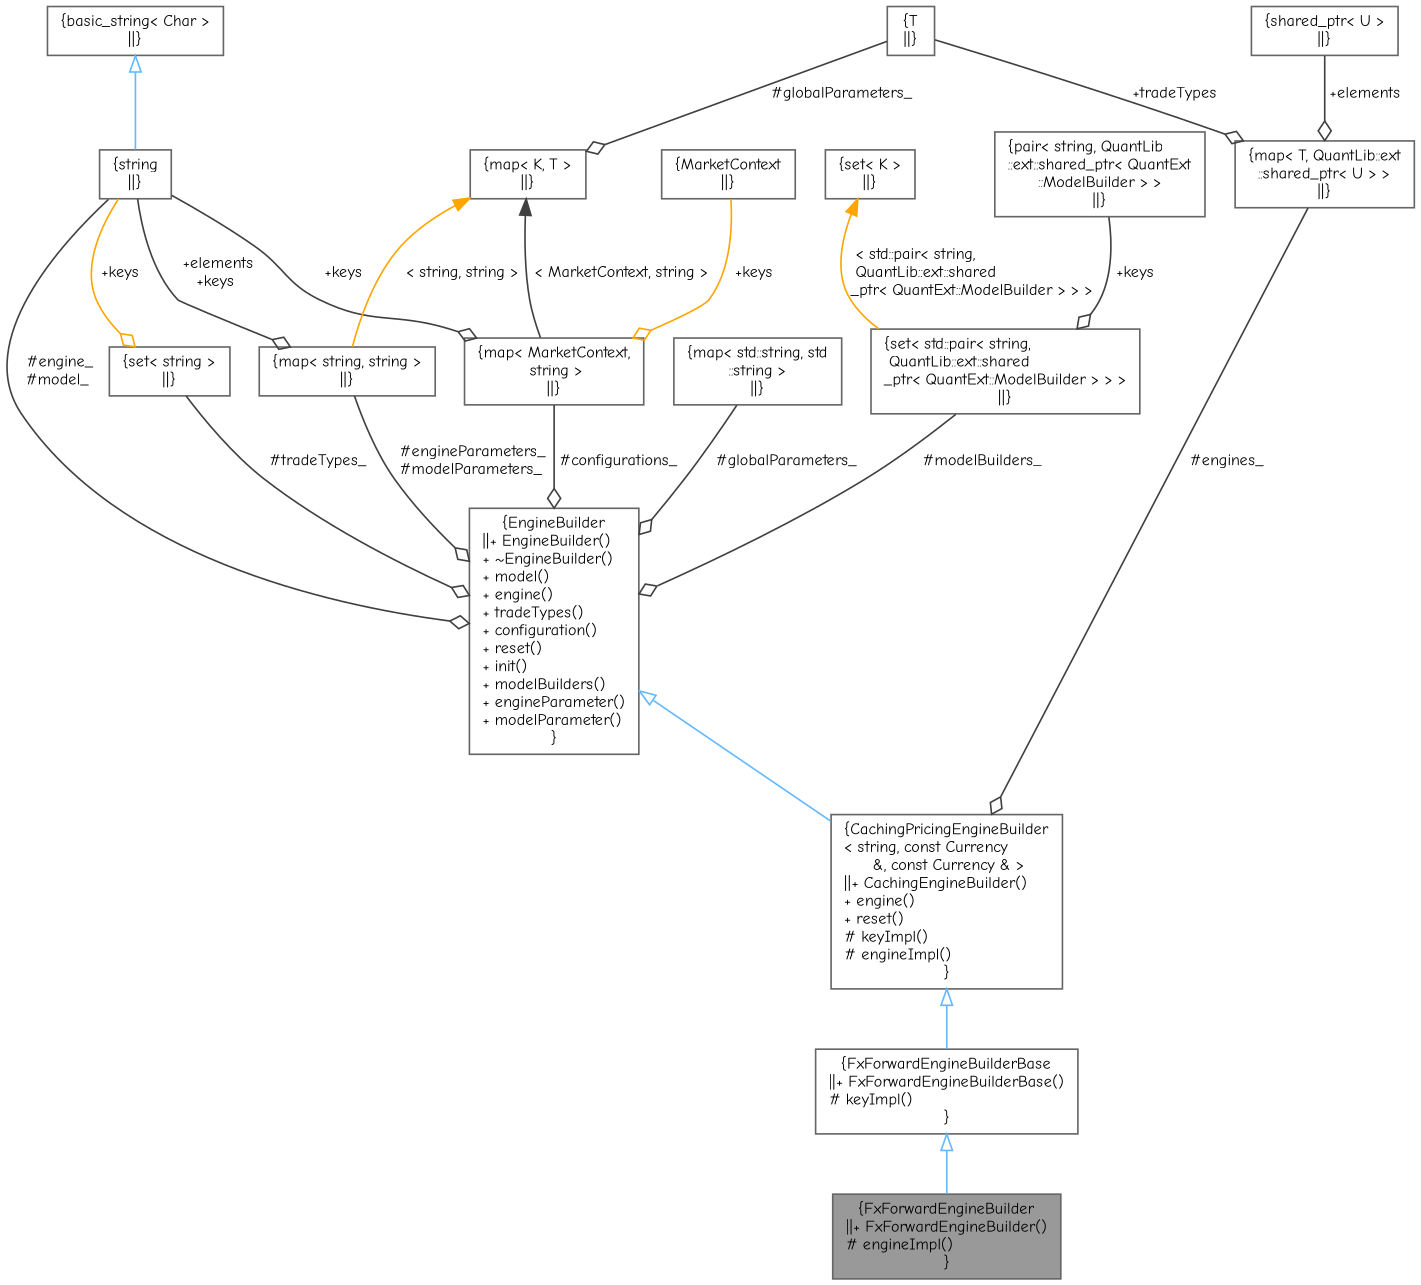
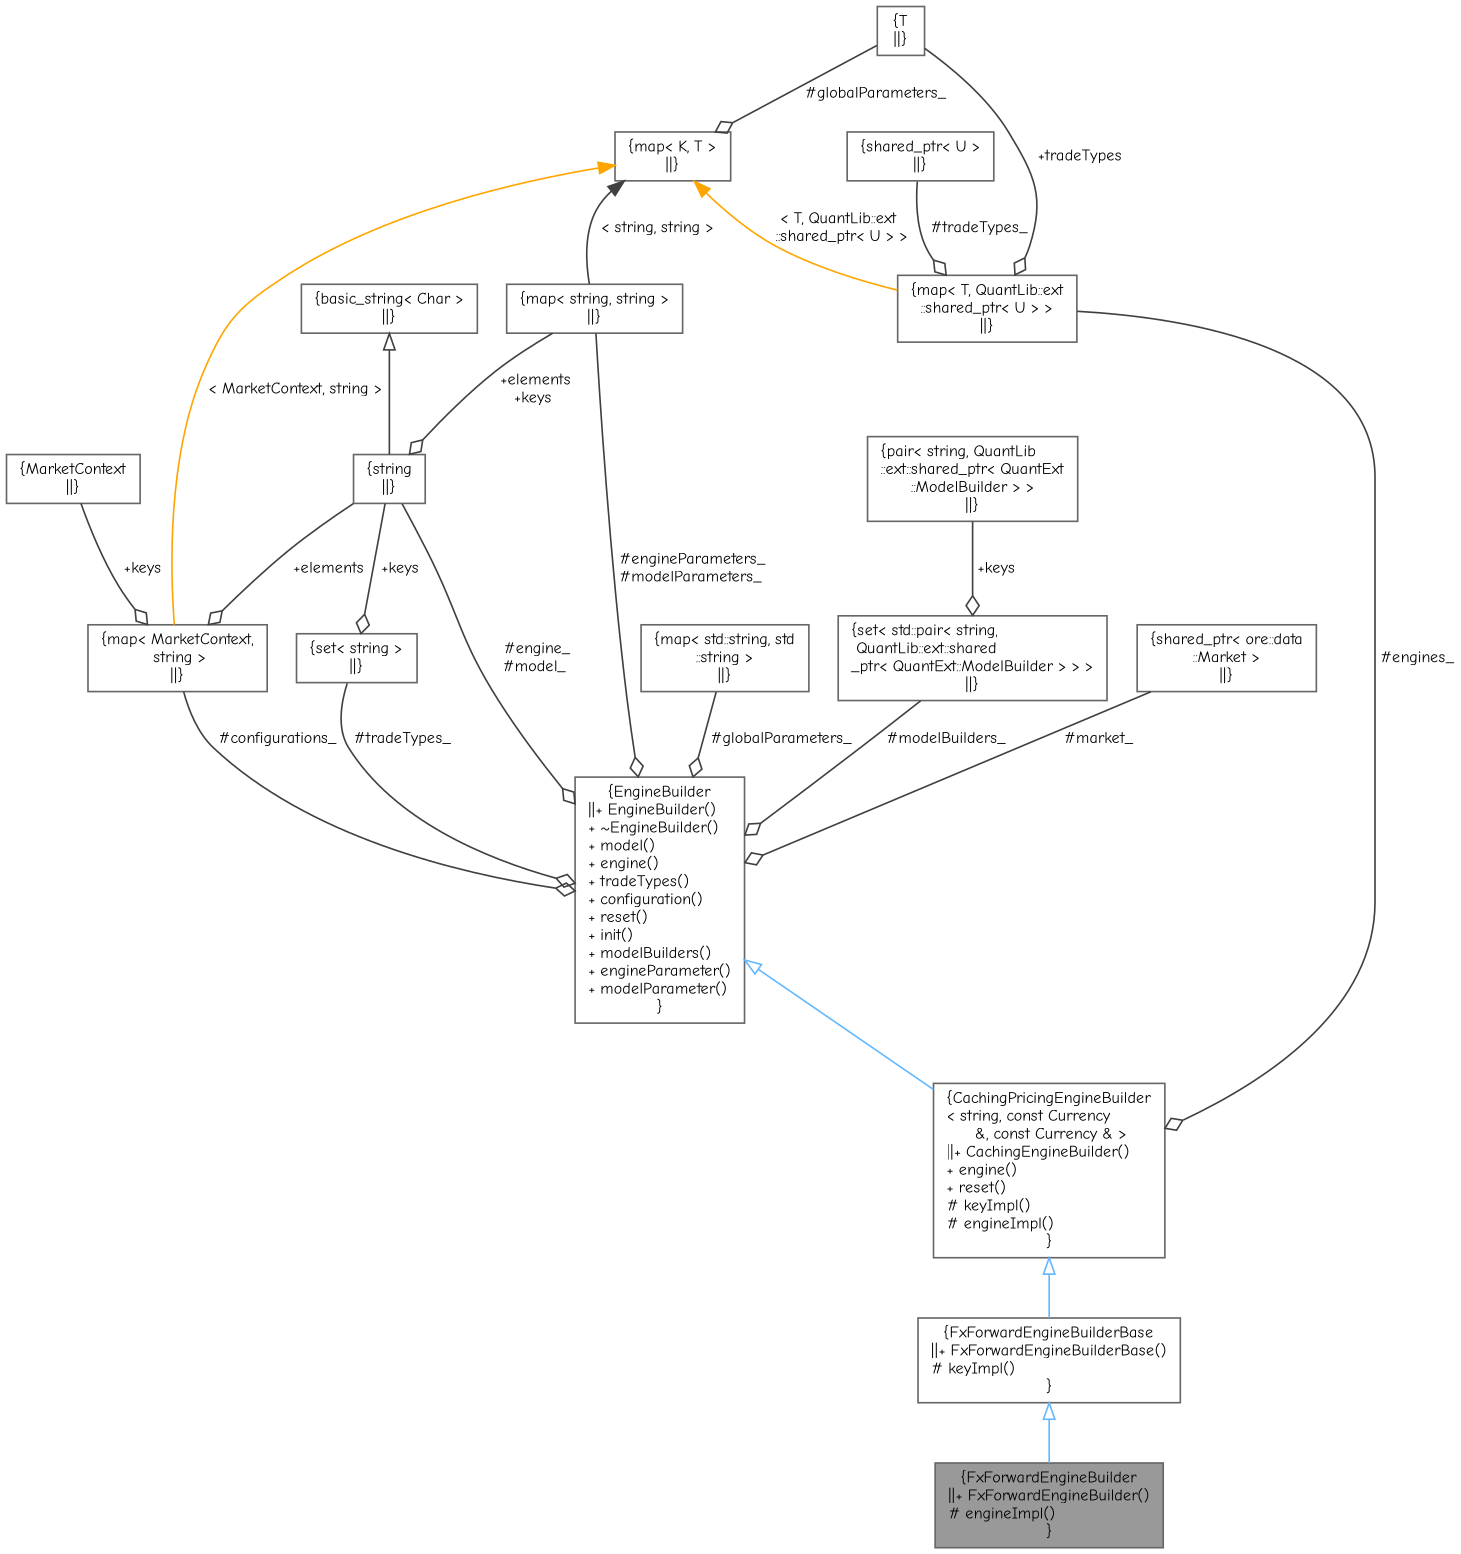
edge "{shared_ptr< U > ||}" -> "{map< T, QuantLib::ext ::shared_ptr< U > > ||}": label " +elements" -> " #tradeTypes_"
edge "{string ||}" -> "{basic_string< Char > ||}": color steelblue1 -> grey25
node "{set< K > ||}": removed
edge "{map< T, QuantLib::ext ::shared_ptr< U > > ||}" -> "{map< K, T > ||}": added, label "< T, QuantLib::ext ::shared_ptr< U > >"
edge "{map< string, string > ||}" -> "{map< K, T > ||}": color orange -> grey25
edge "{string ||}" -> "{set< string > ||}": color orange -> grey25
edge "{string ||}" -> "{map< MarketContext, string > ||}": label " +keys" -> " +elements"
edge "{map< MarketContext, string > ||}" -> "{map< K, T > ||}": color grey25 -> orange
edge "{MarketContext ||}" -> "{map< MarketContext, string > ||}": color orange -> grey25
edge "{string ||}" -> "{map< string, string > ||}": reversed
node "{shared_ptr< ore::data ::Market > ||}": added
